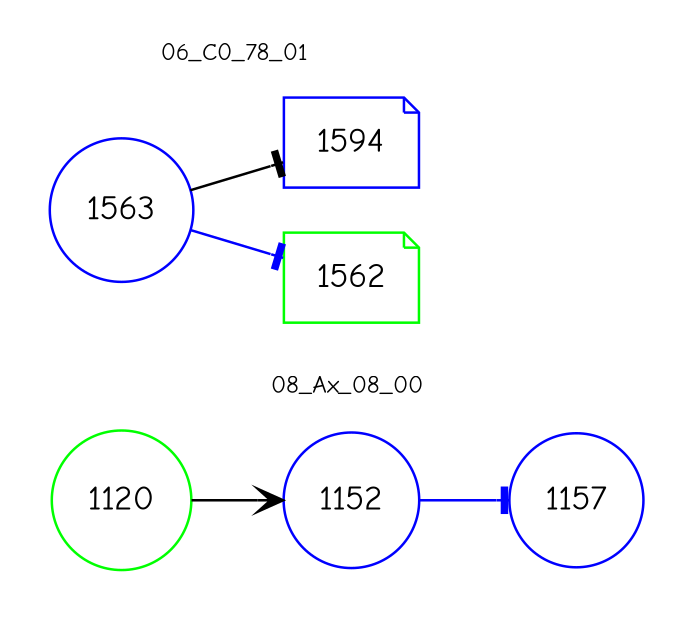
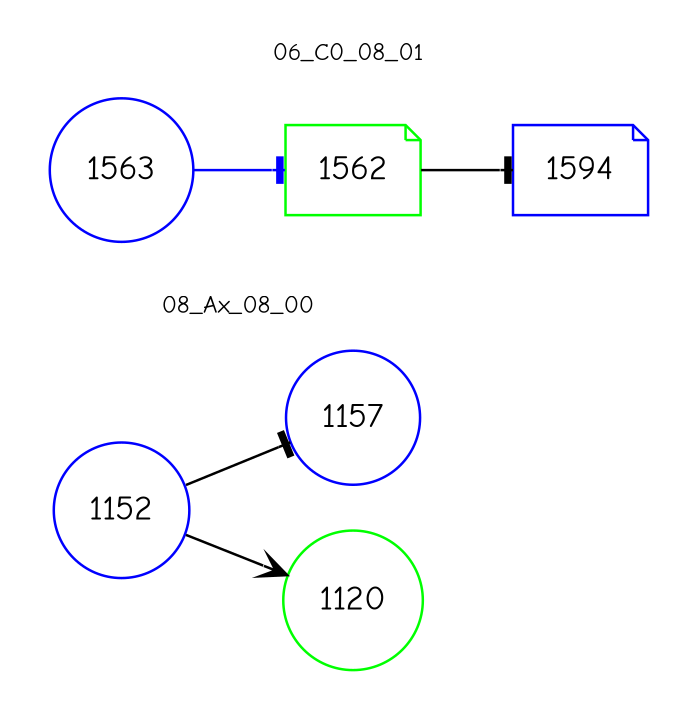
cluster "06_C0_78_01": label "06_C0_78_01" -> "06_C0_08_01"
edge "1563" -> "1594": now "1562" -> "1594"
edge "1120" -> "1152": reversed
edge "1152" -> "1157": color blue -> black
